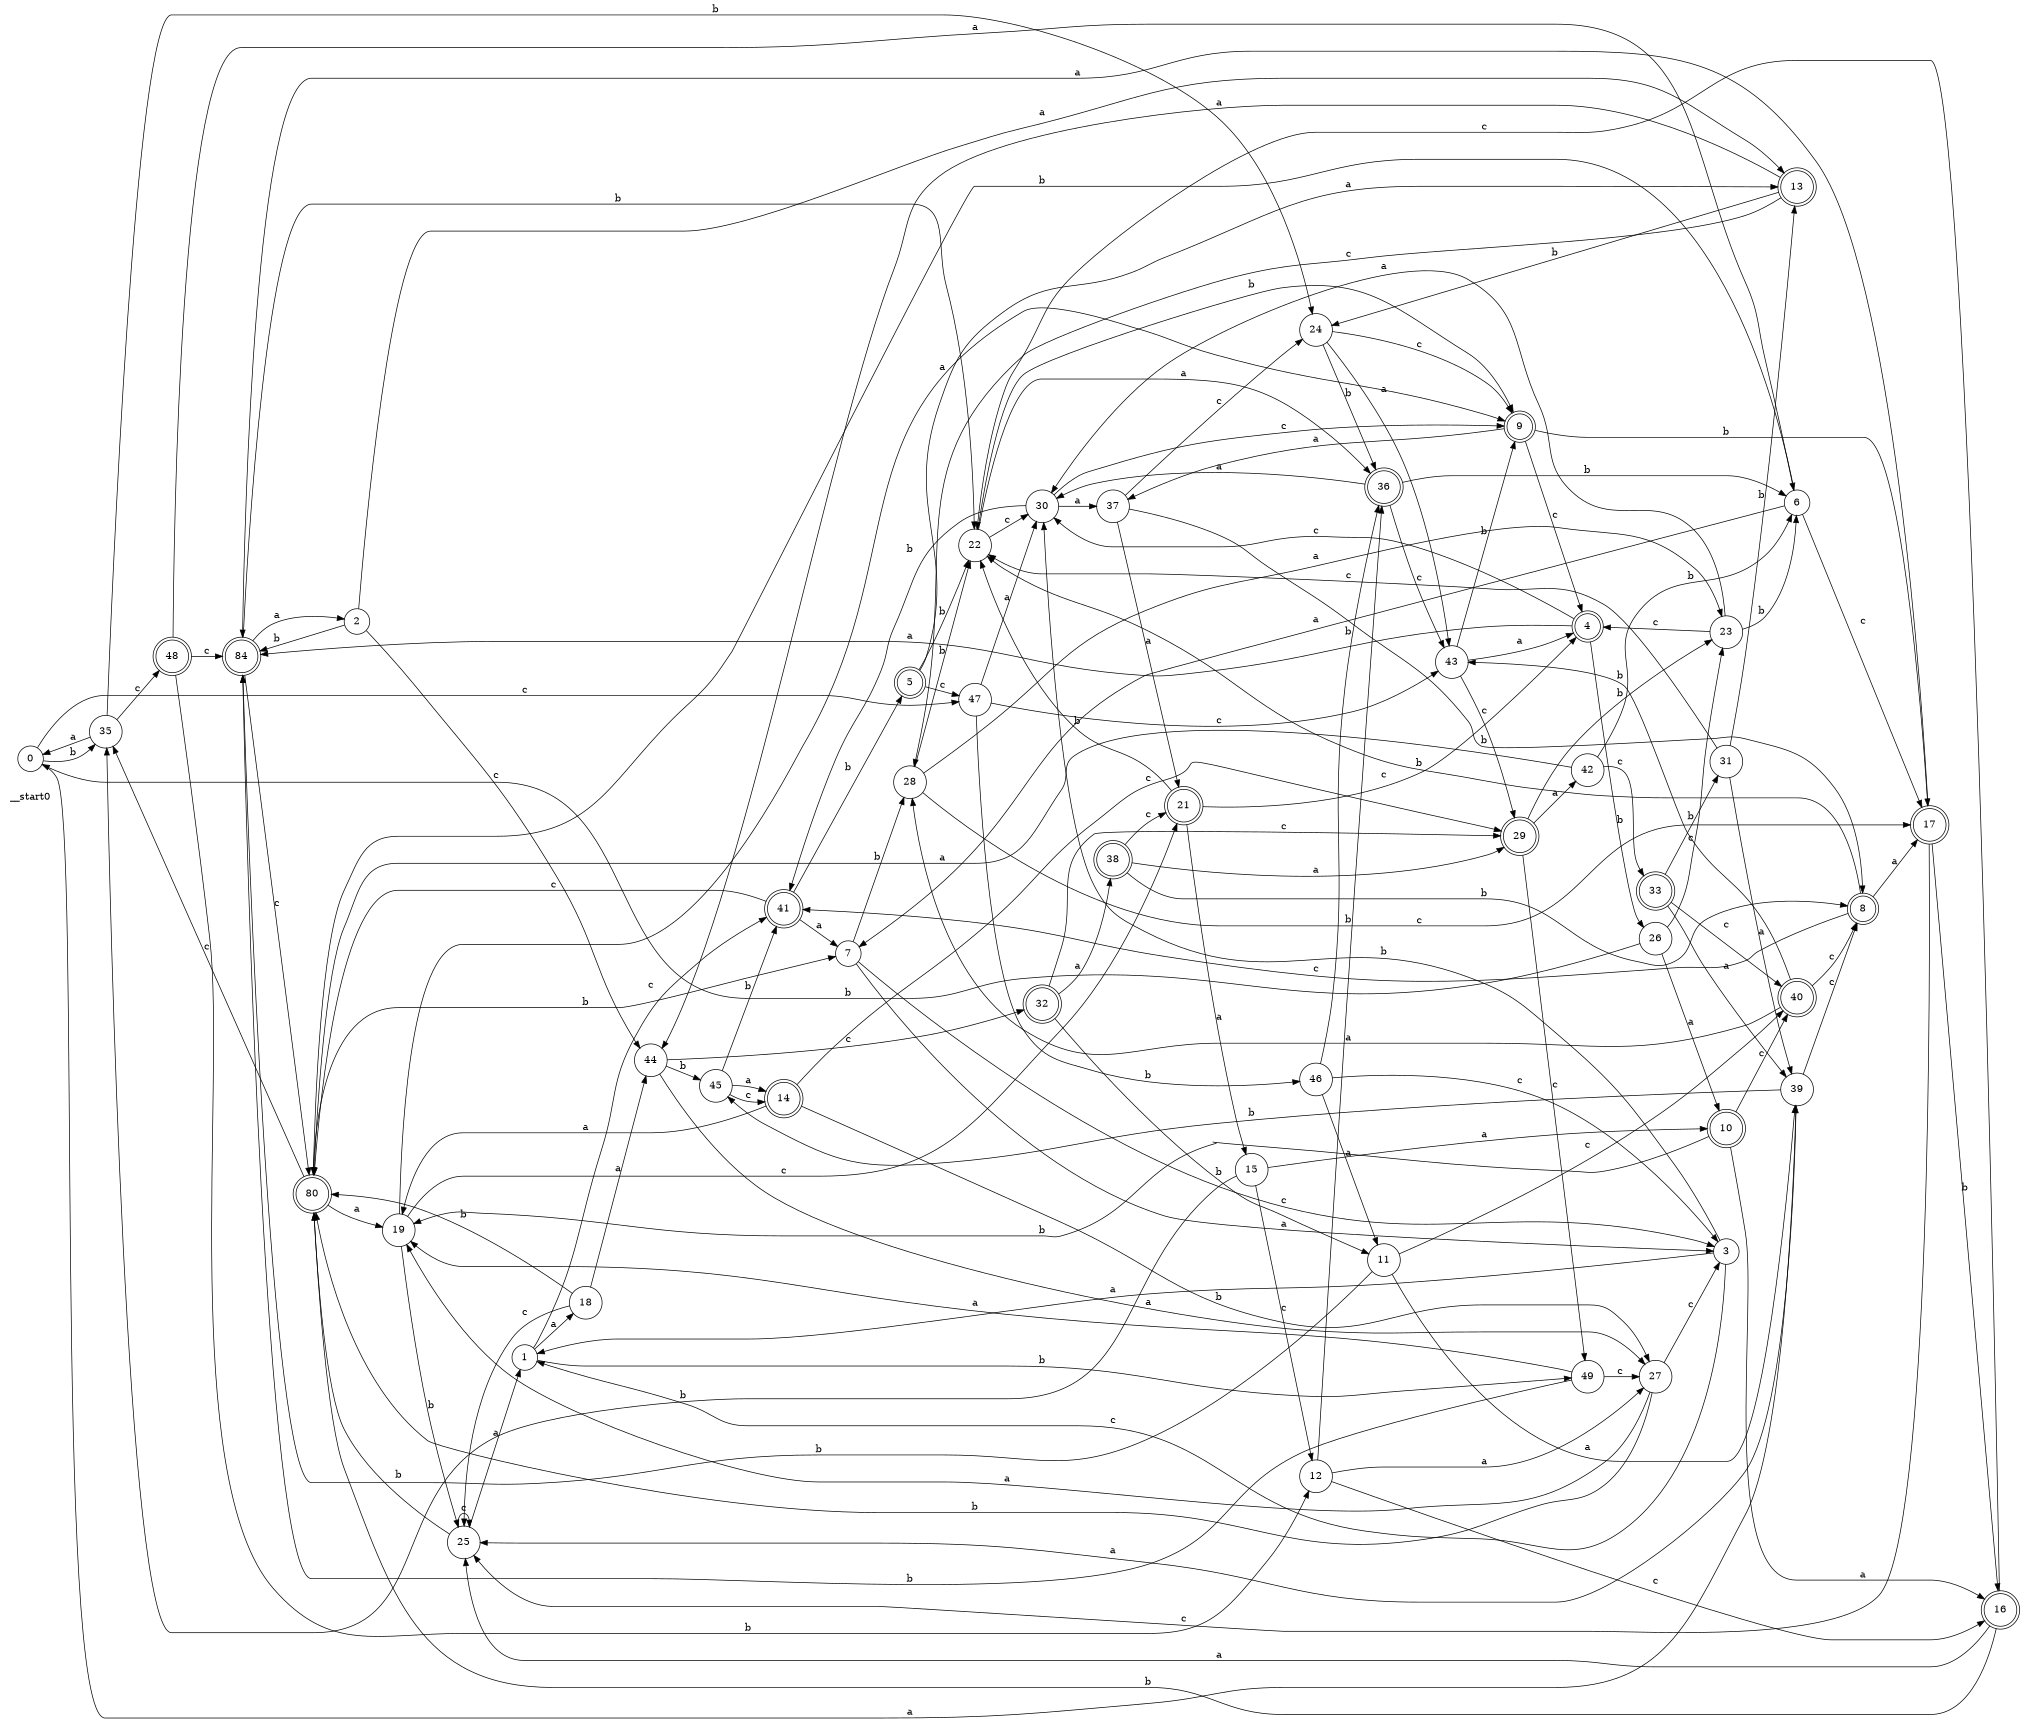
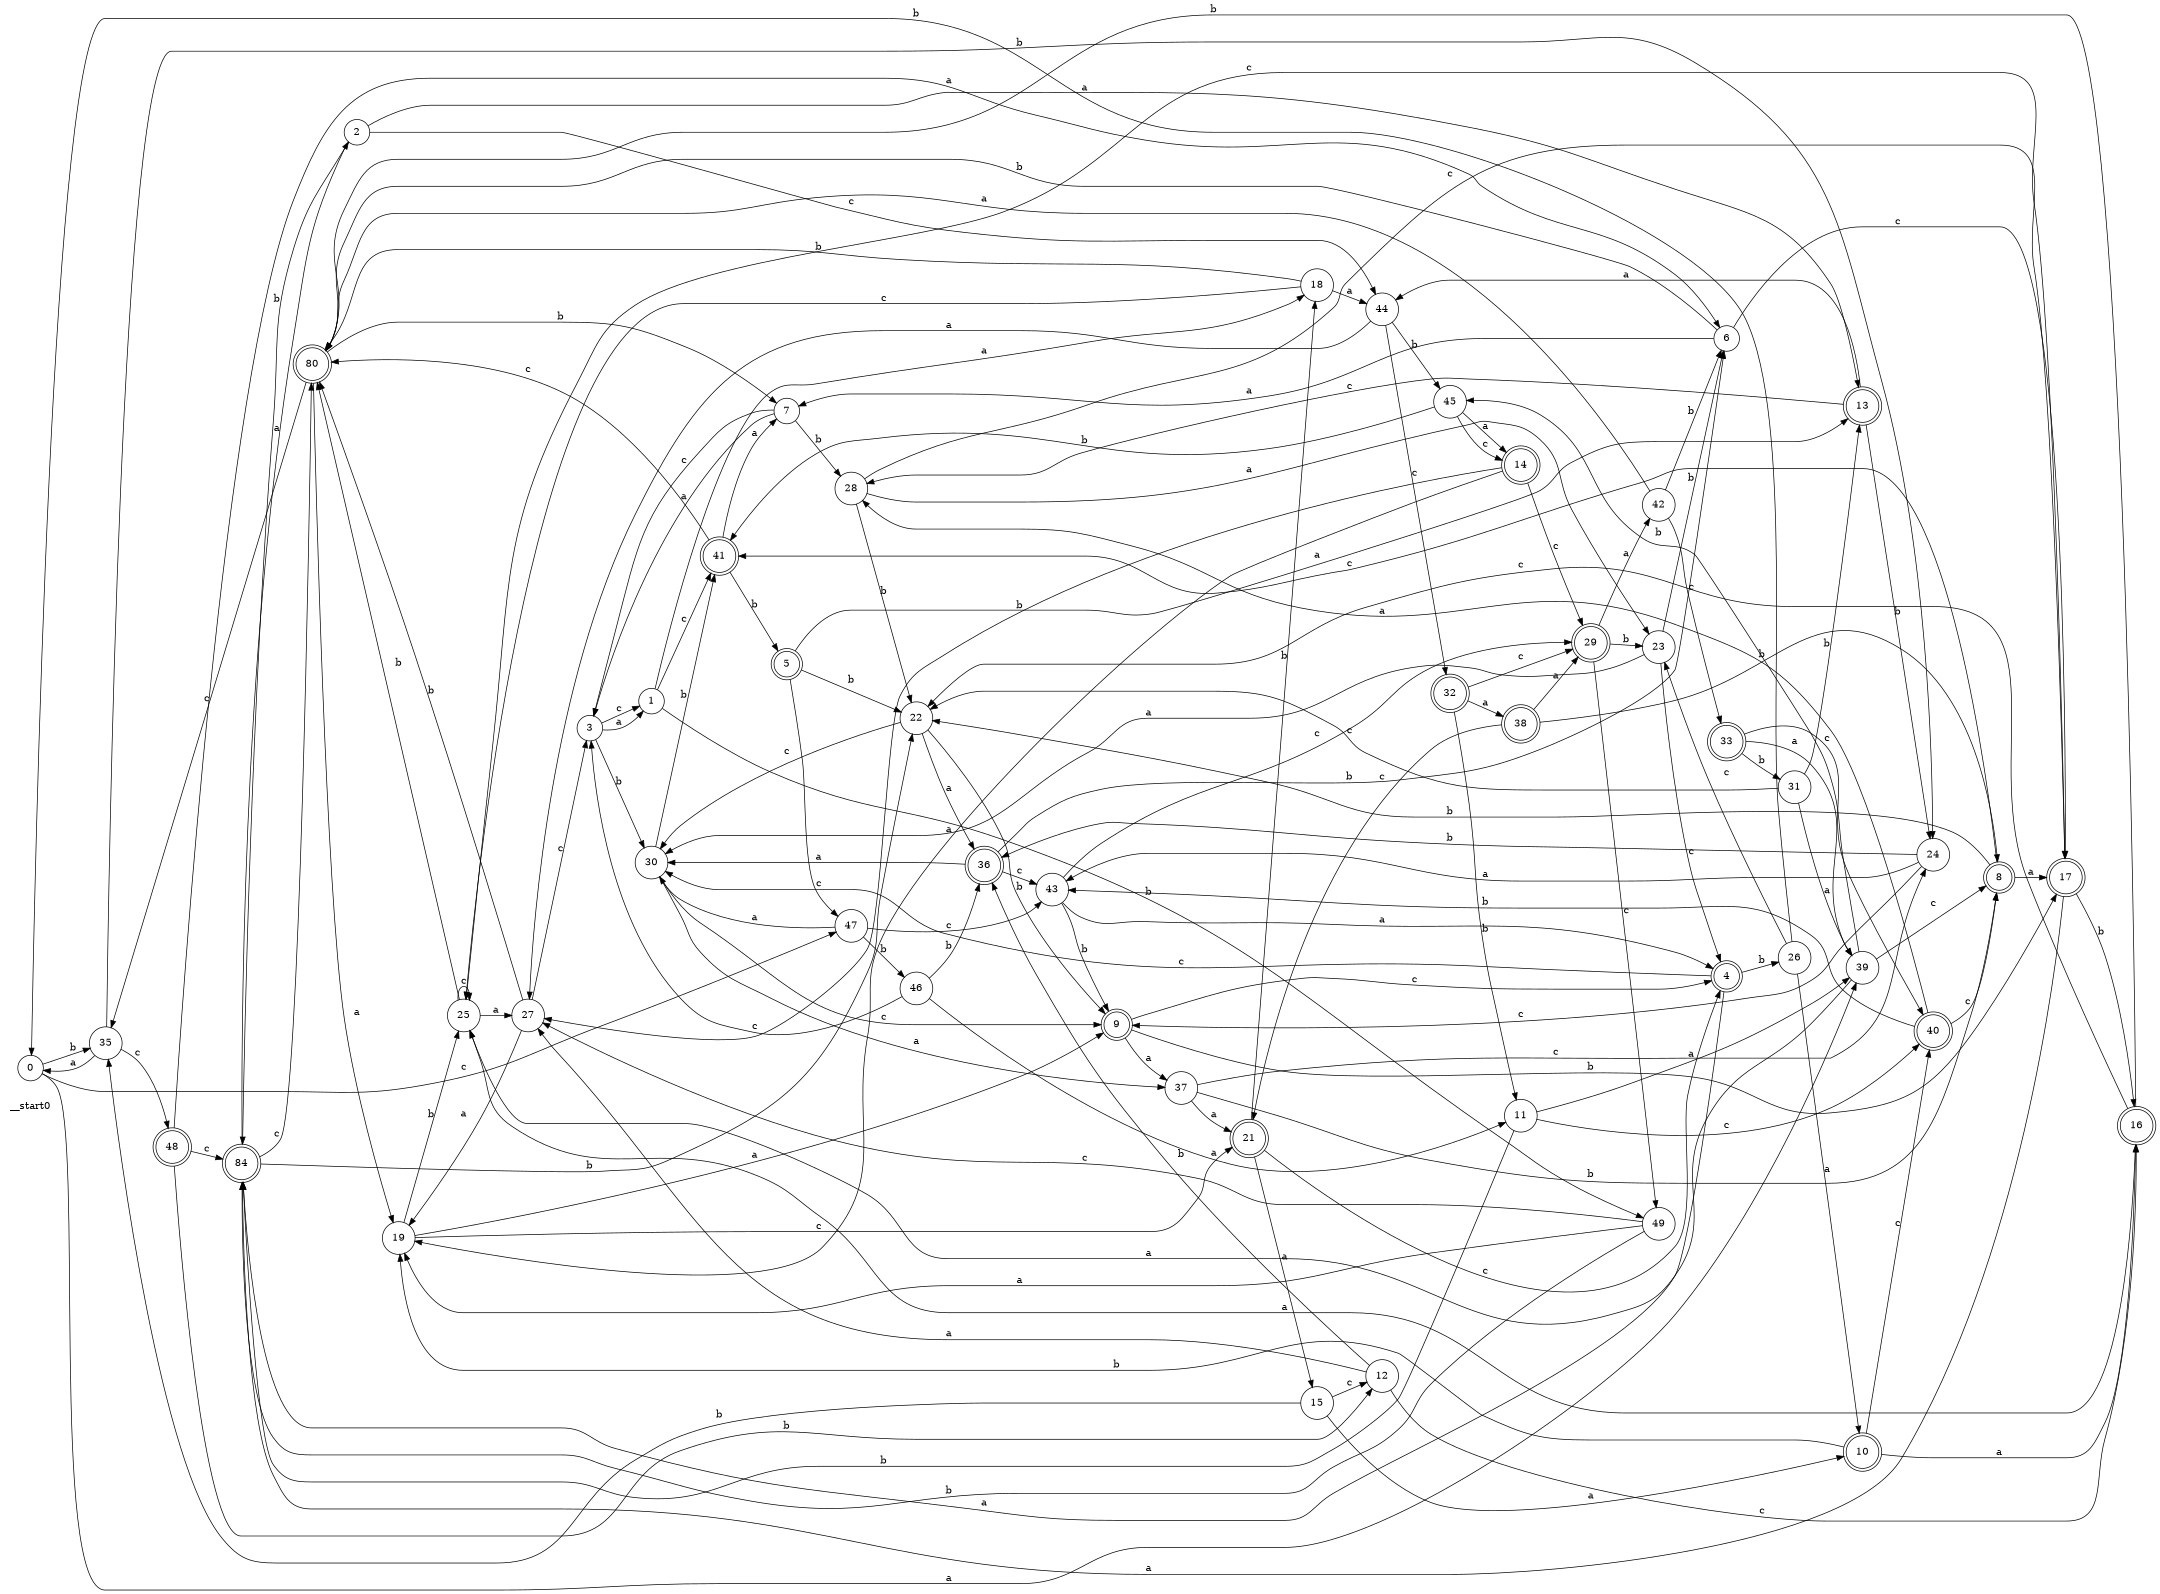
edge "21" -> "22": now "21" -> "18"
edge "25" -> "1": now "25" -> "27"
